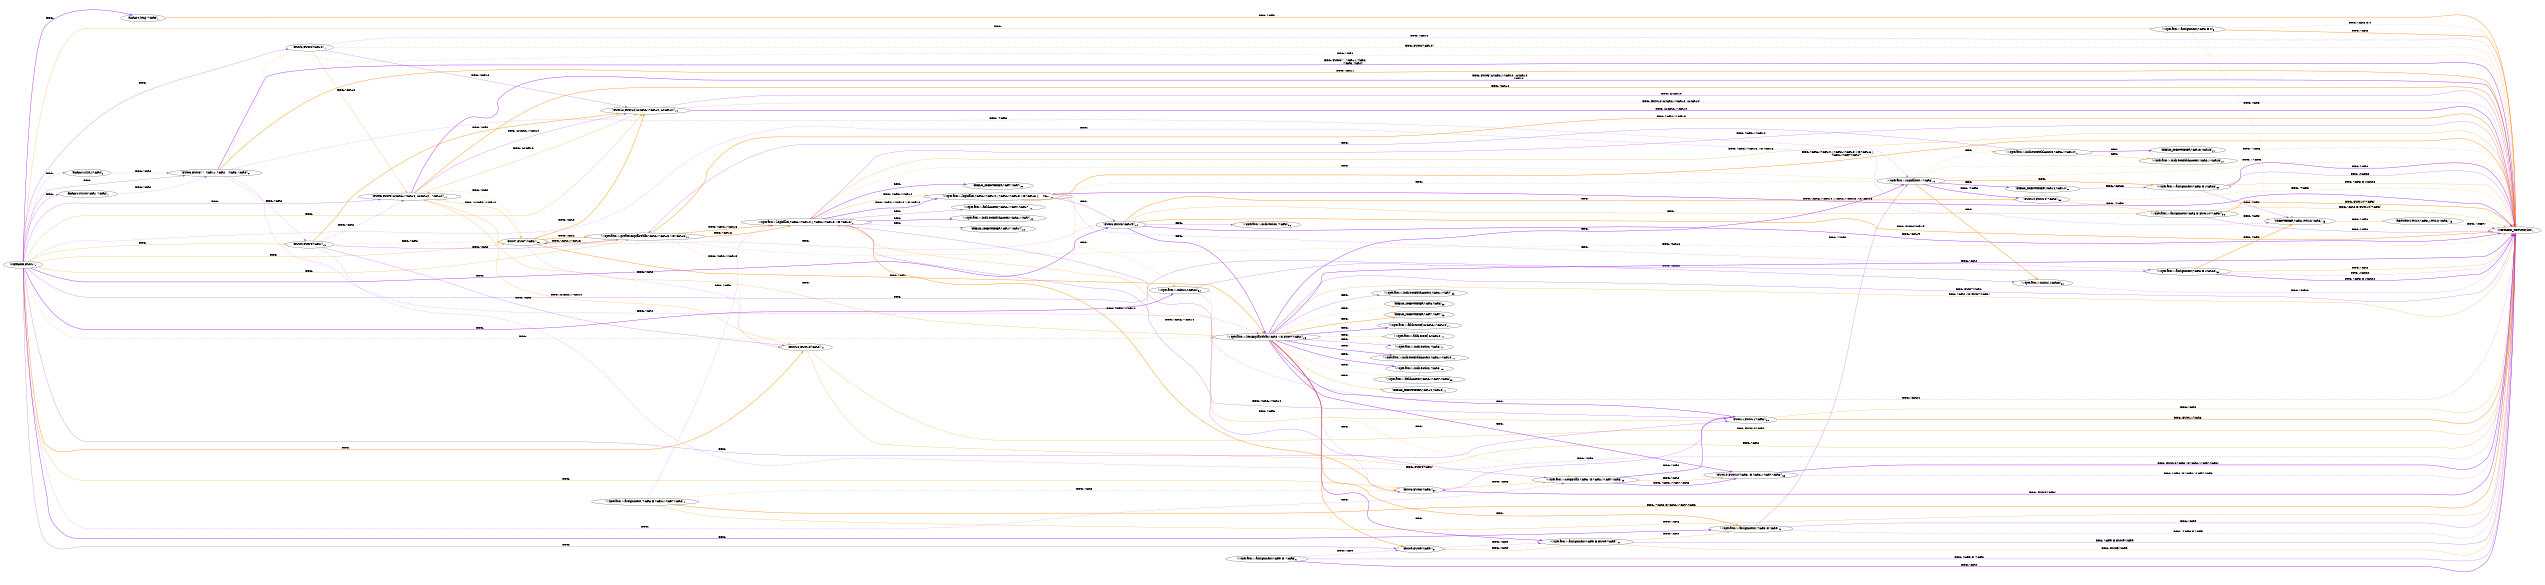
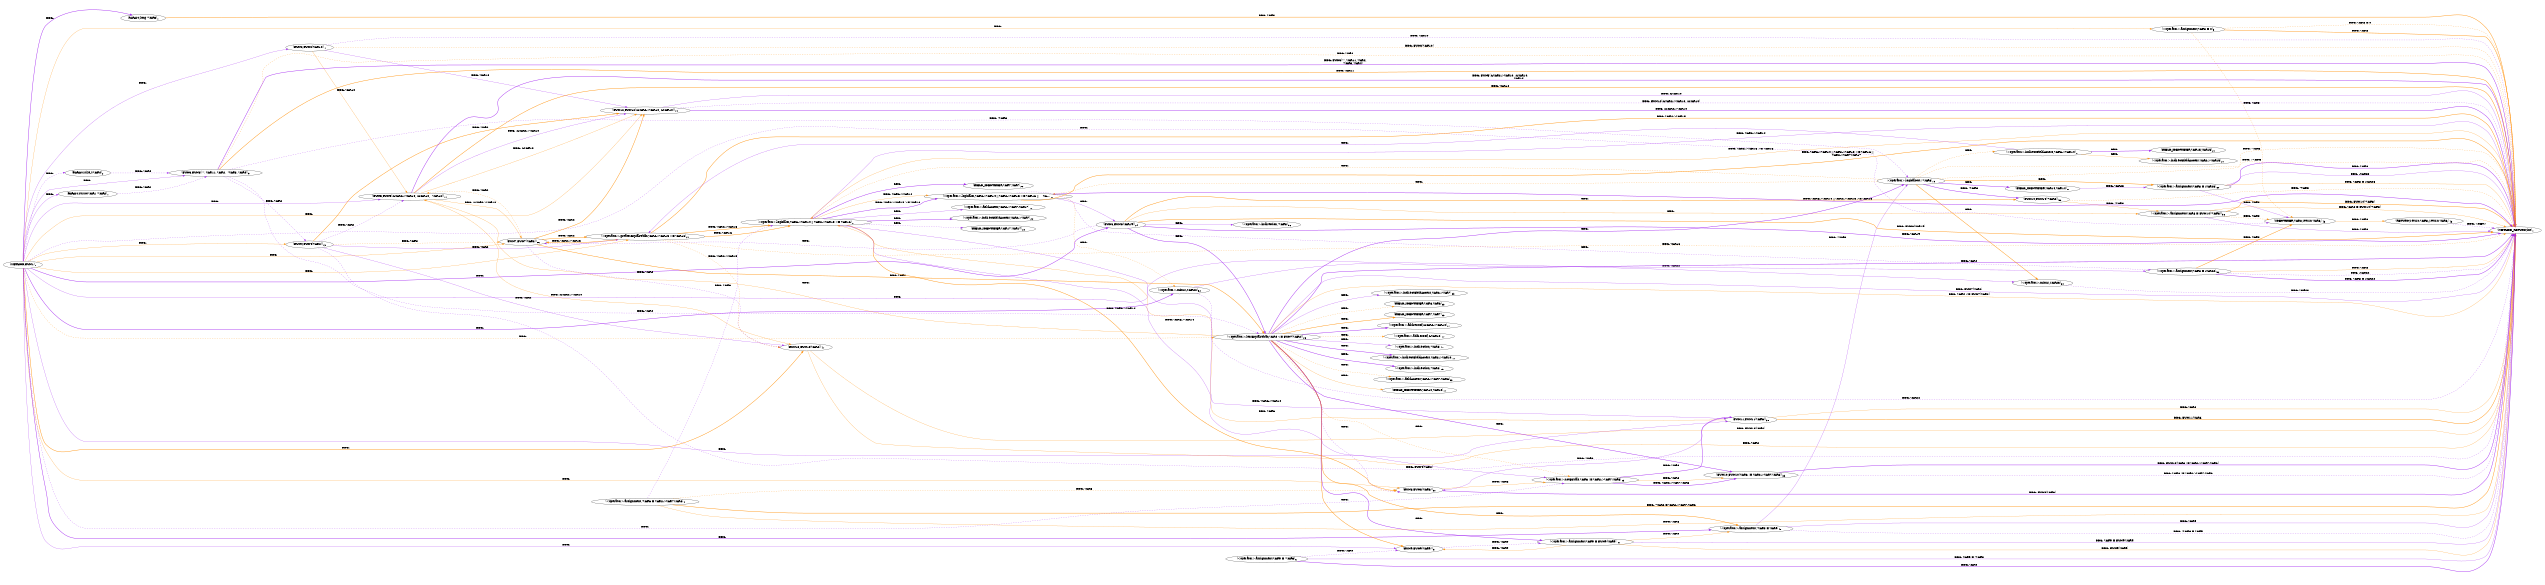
edge "(<operator>.lessEqualsThan,VAR4 <= FUN7(VAR2))" -> "(FUN11,FUN11(VAR6))": removed, label "CDG:"
